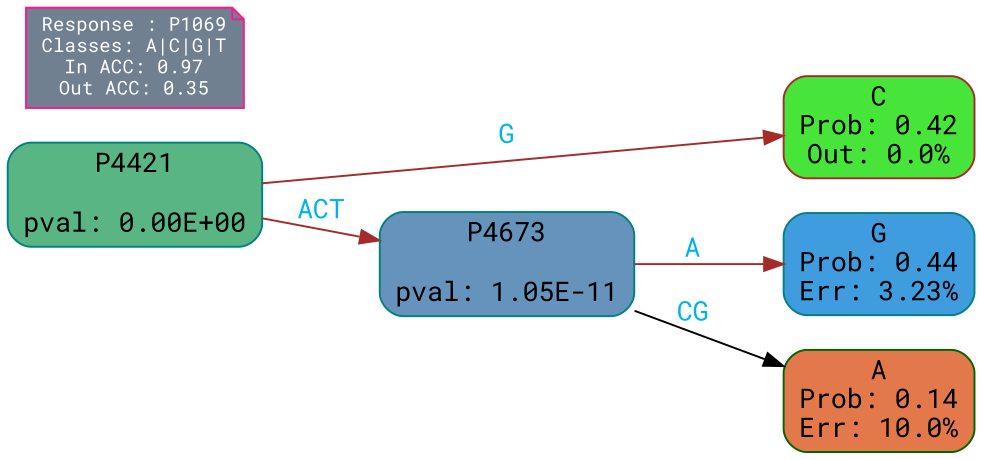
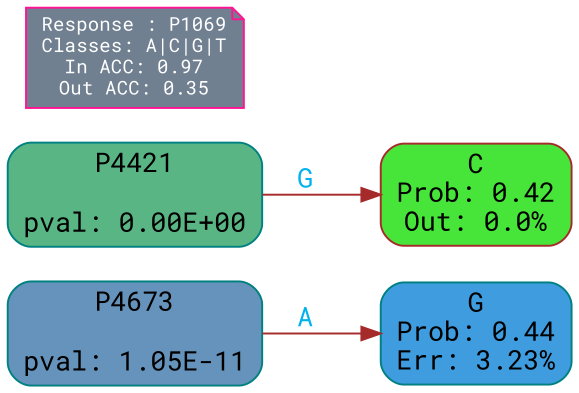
edge "P4421 pval: 0.00E+00" -> "P4673 pval: 1.05E-11": removed, label "ACT"
node "A Prob: 0.14 Err: 10.0%": removed
